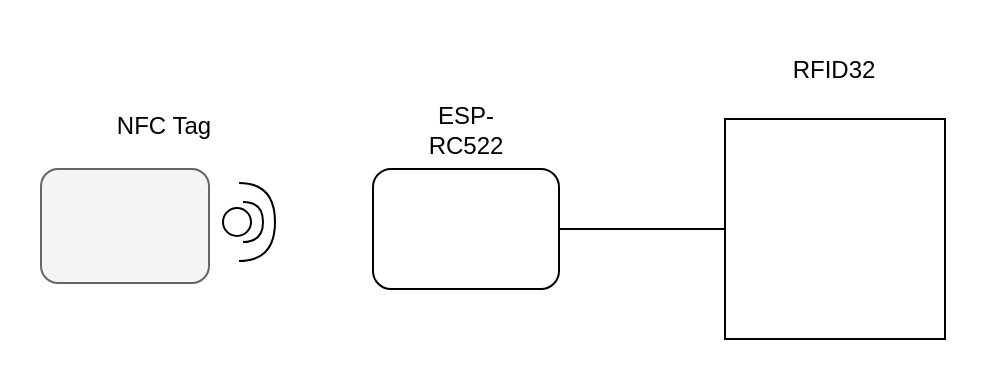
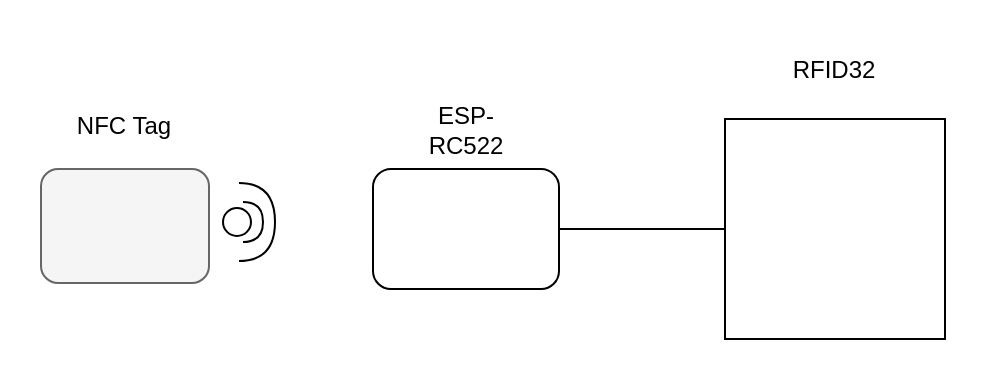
node "NFC Tag": moved (165, 127) -> (125, 127)
